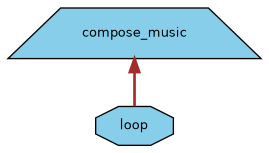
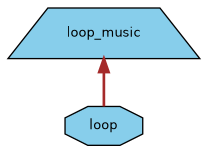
node "compose_music": label "compose_music" -> "loop_music"
